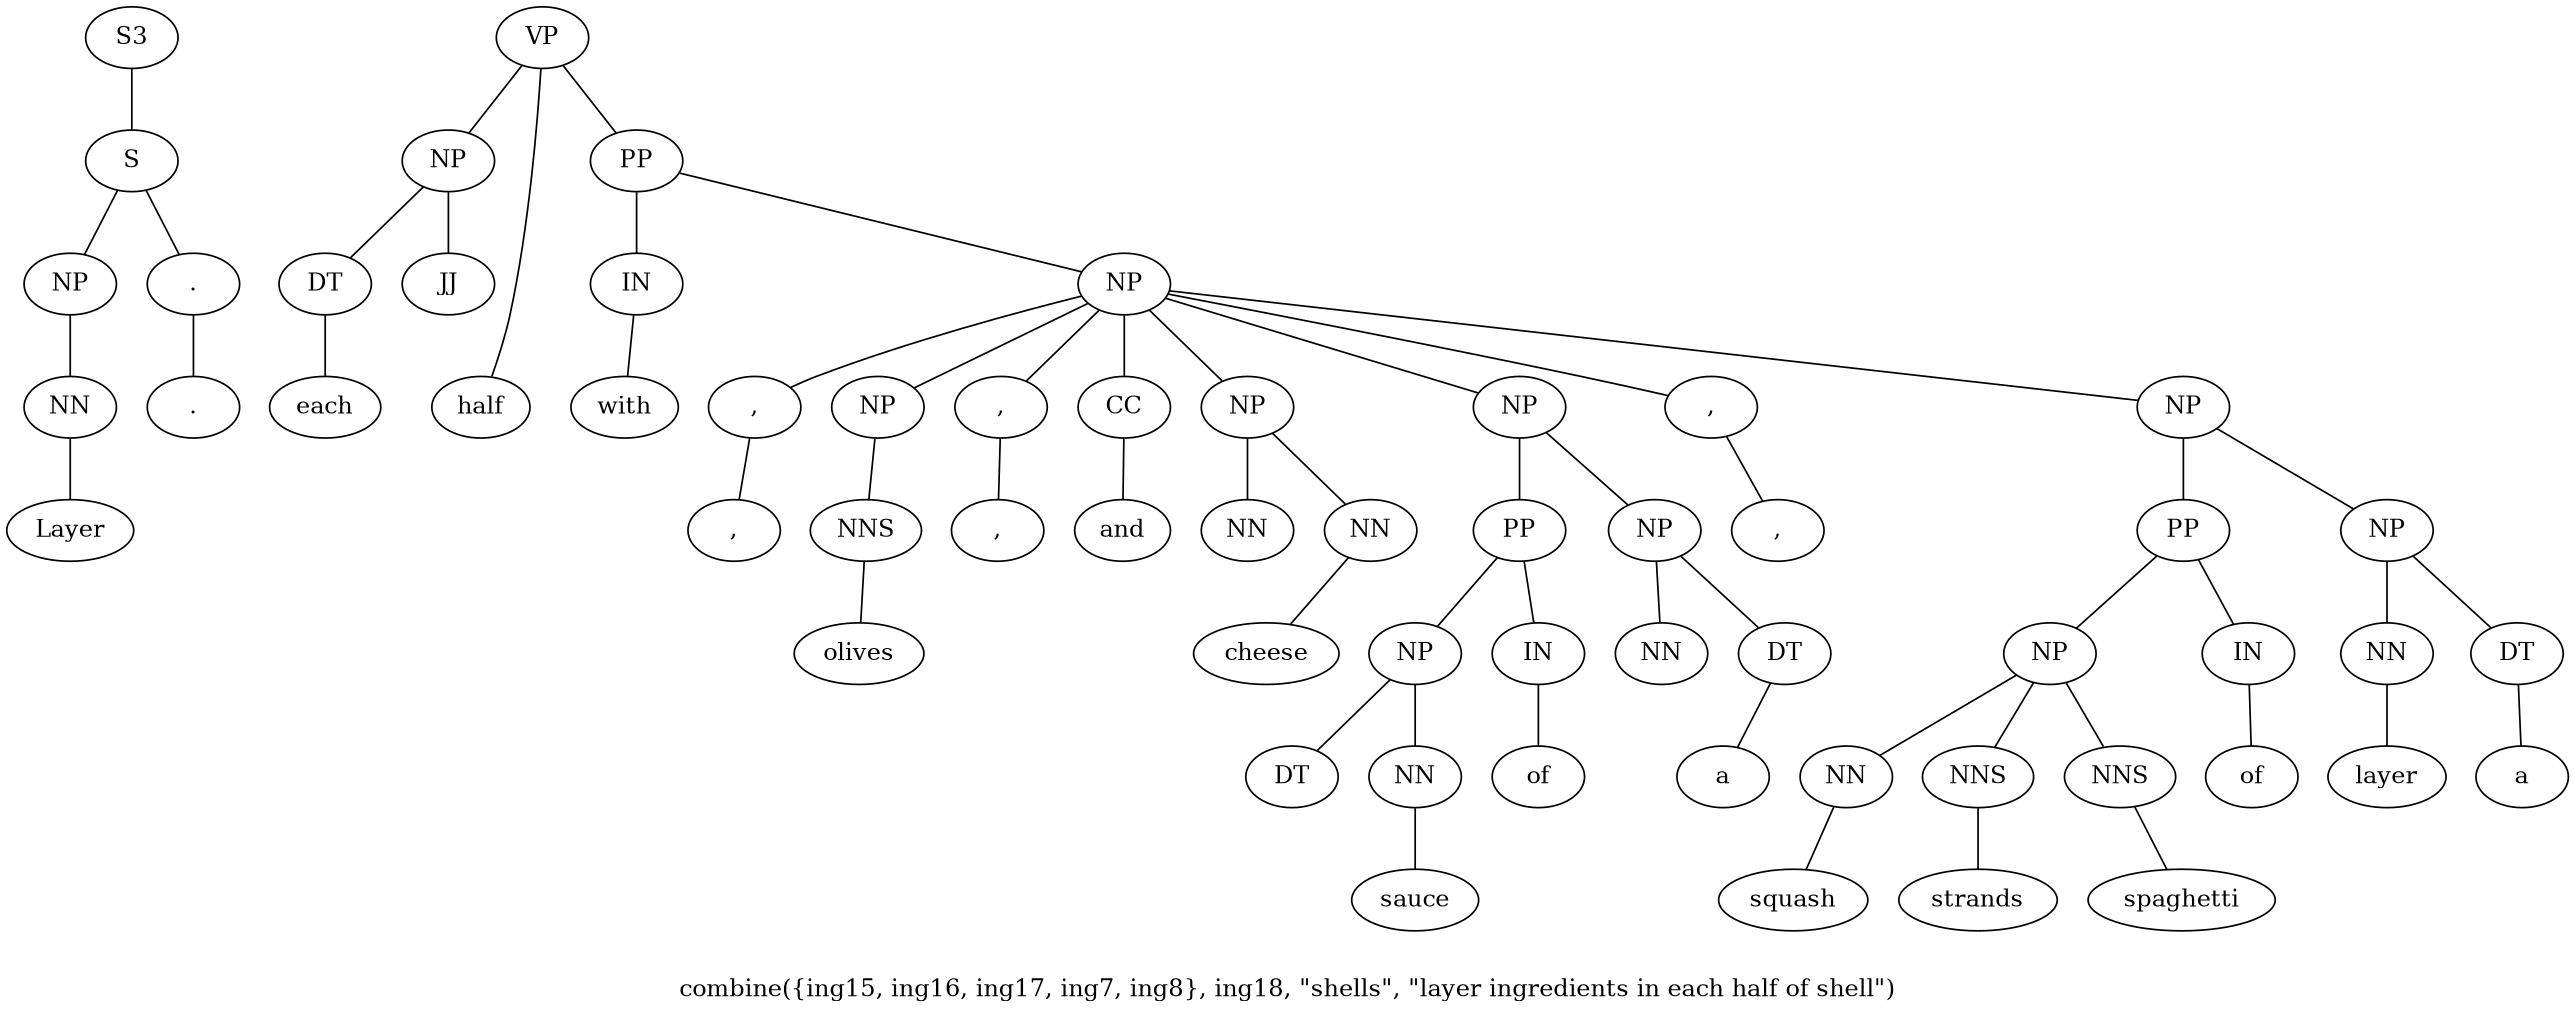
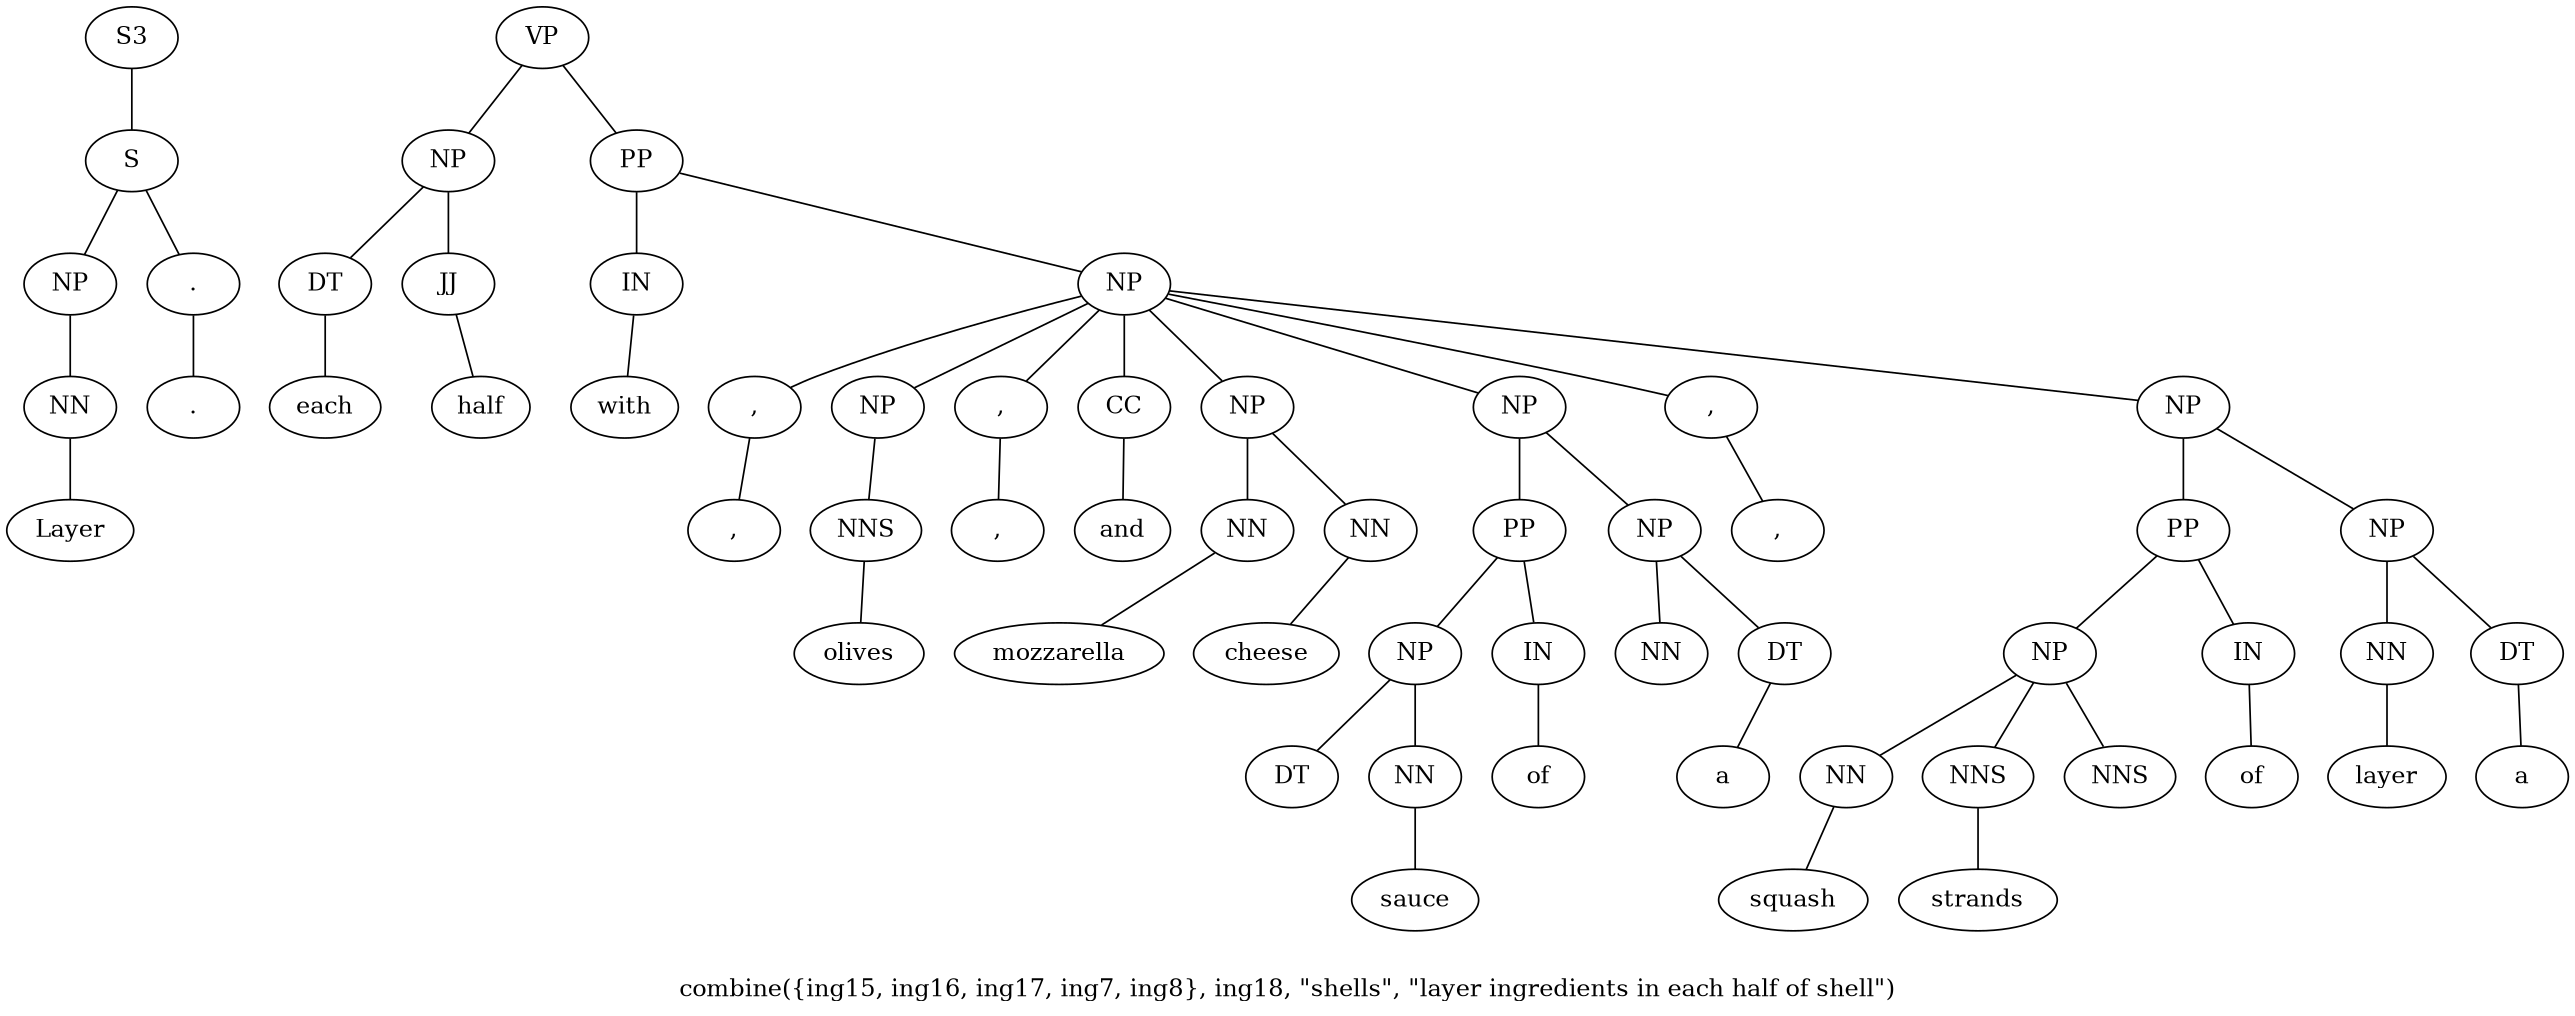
edge "VP" -- "half": now "JJ" -- "half"
node "mozzarella": added
node "spaghetti": removed
